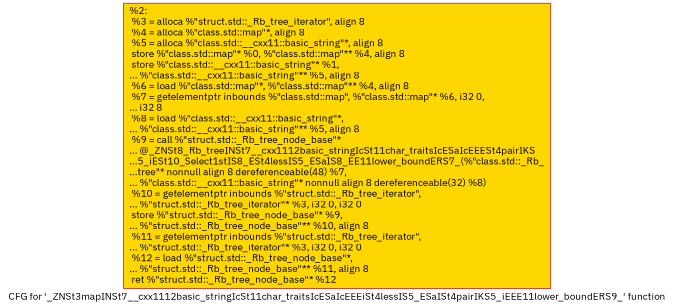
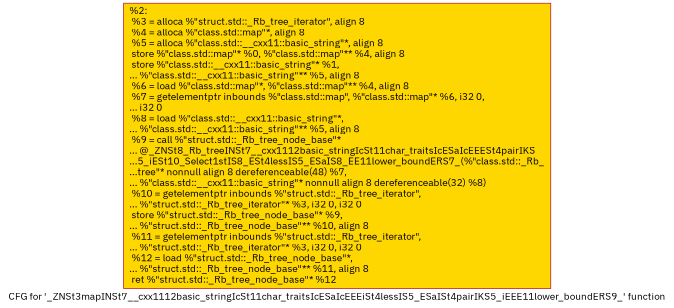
node "%2:": text "... i32 8" -> "... i32 0"
